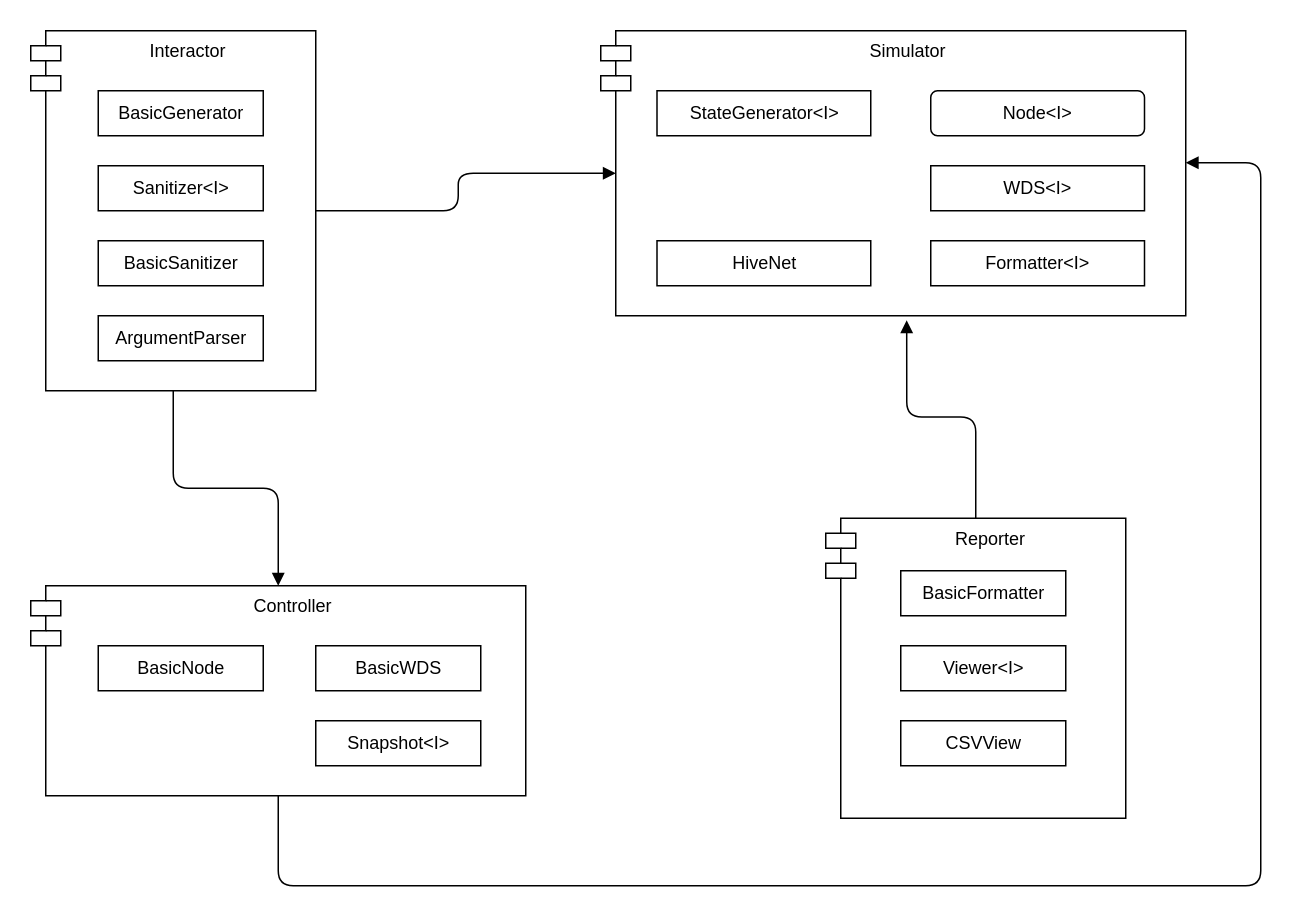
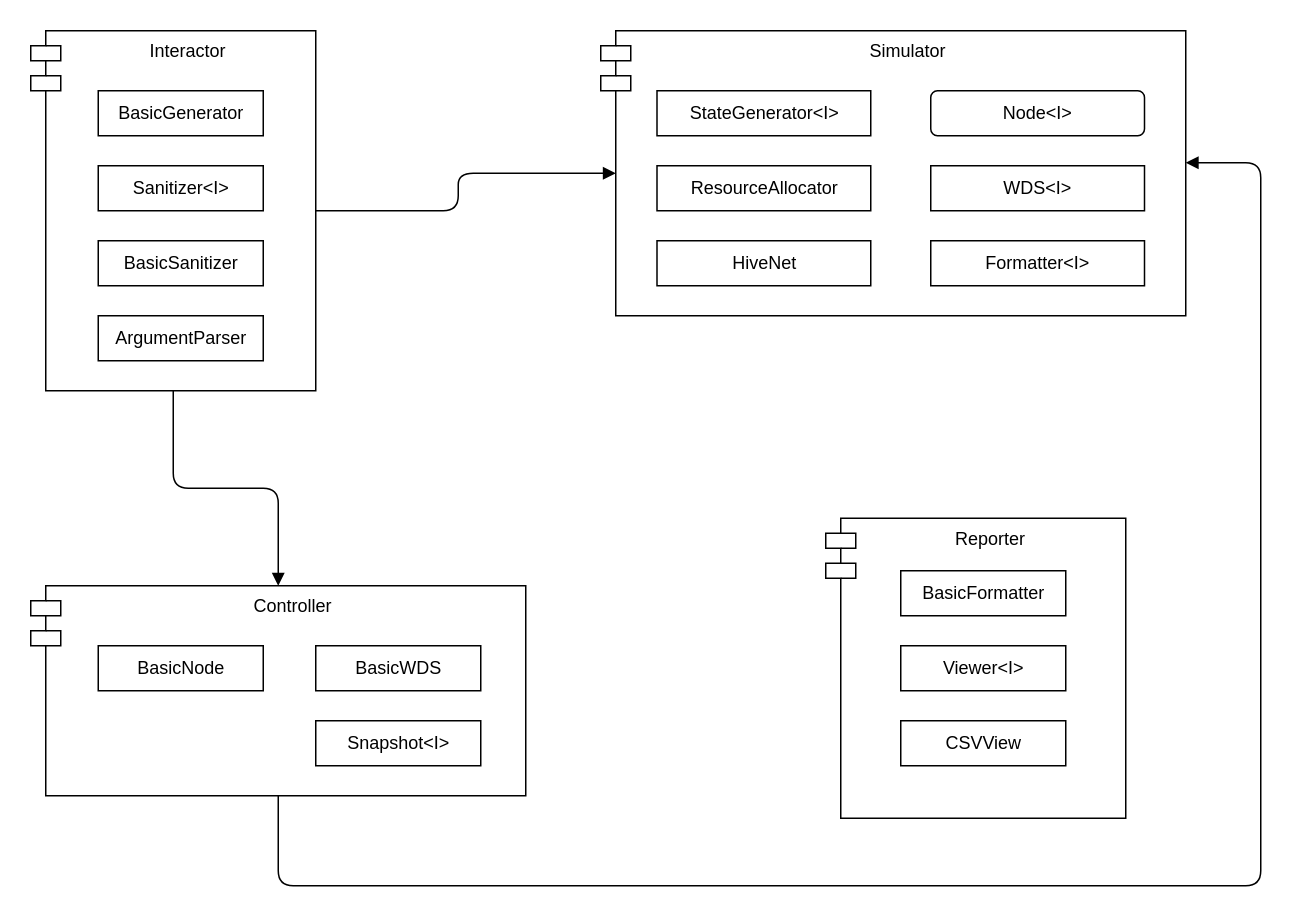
node "ResourceAllocator": added
edge "Reporter" -> "Simulator": removed
